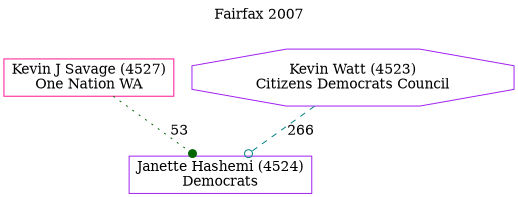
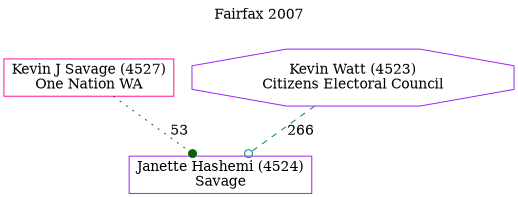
node "Kevin Watt (4523) Citizens Democrats Council": label "Kevin Watt (4523) Citizens Democrats Council" -> "Kevin Watt (4523) Citizens Electoral Council"
node "Janette Hashemi (4524) Democrats": label "Janette Hashemi (4524) Democrats" -> "Janette Hashemi (4524) Savage"
